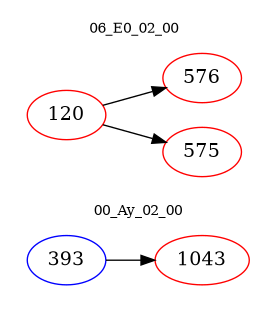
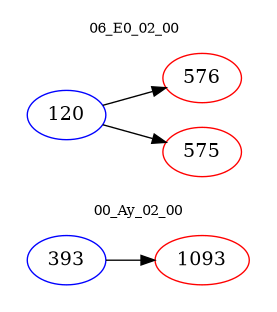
node "120": color red -> blue
node "1043": label "1043" -> "1093"
